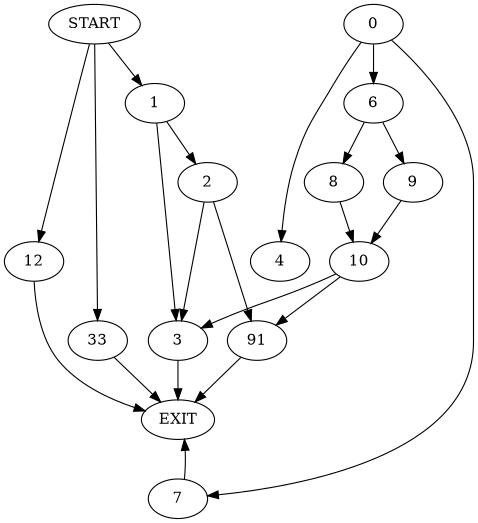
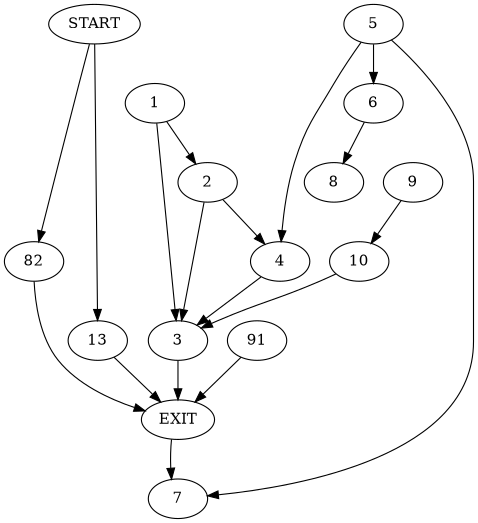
node "0": label "0" -> "5"
edge "START" -> "1": removed
edge "6" -> "9": removed
edge "8" -> "10": removed
edge "2" -> "91": now "2" -> "4"
node "12": label "12" -> "82"
edge "4" -> "3": added
edge "10" -> "91": removed
node "33": label "33" -> "13"
edge "7" -> "EXIT": reversed
